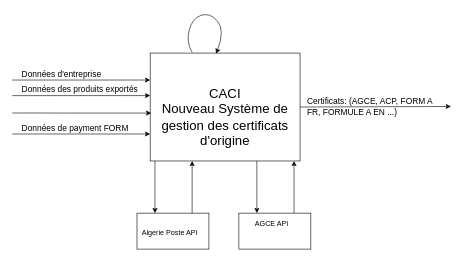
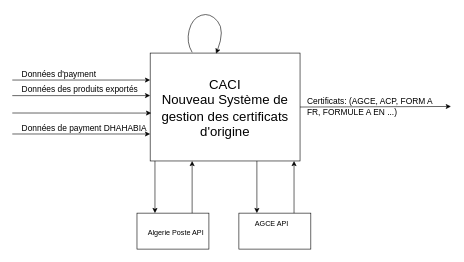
node "Données d'entreprise": label "Données d'entreprise" -> "Données d'payment"
node "CACINouveau Système de gestion des certificats d'origine": moved (225, 117) -> (225, 108)
node "Données de payment FORM": label "Données de payment FORM" -> "Données de payment DHAHABIA"
node "Algerie Poste API": moved (170, 231) -> (176, 231)
